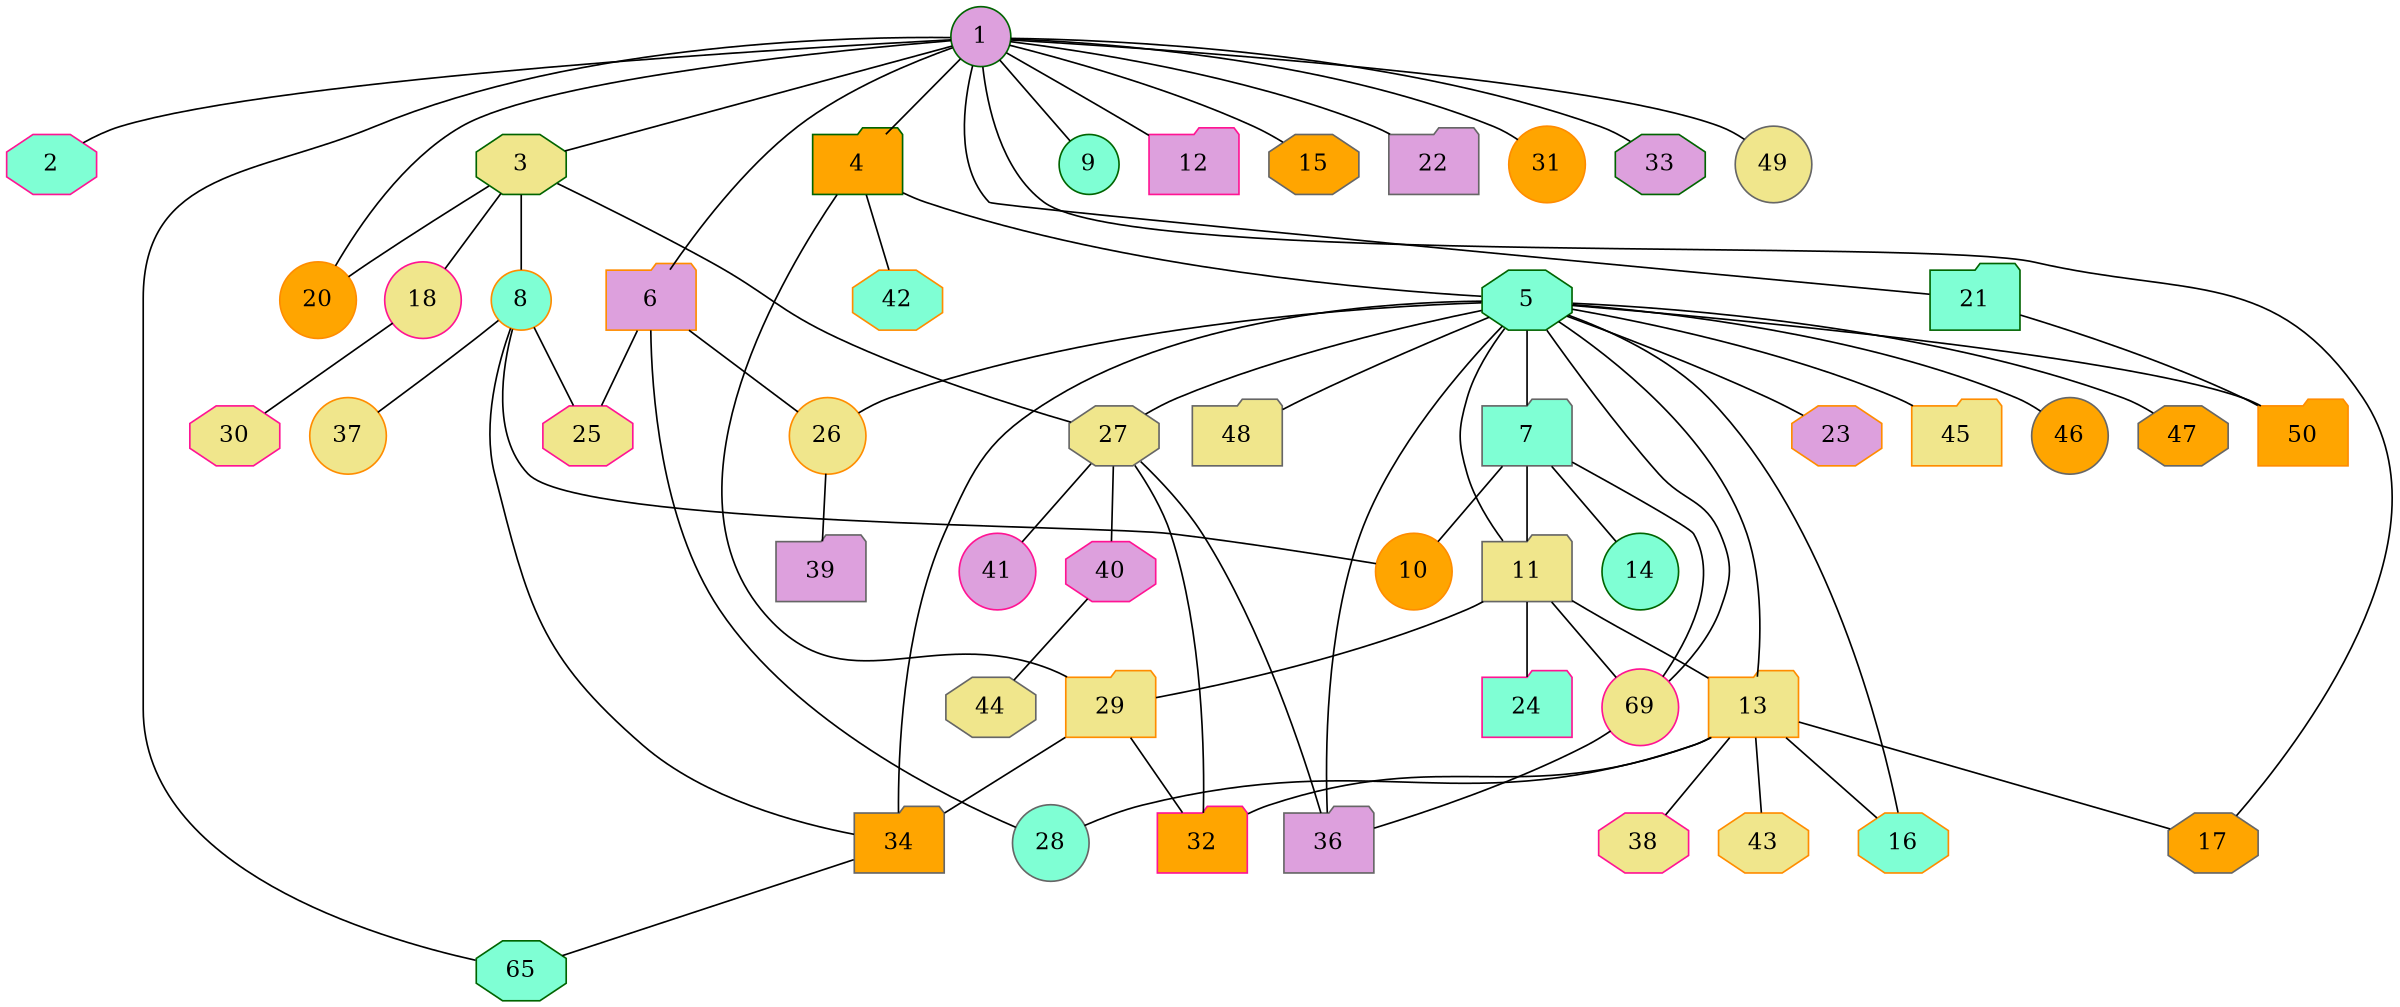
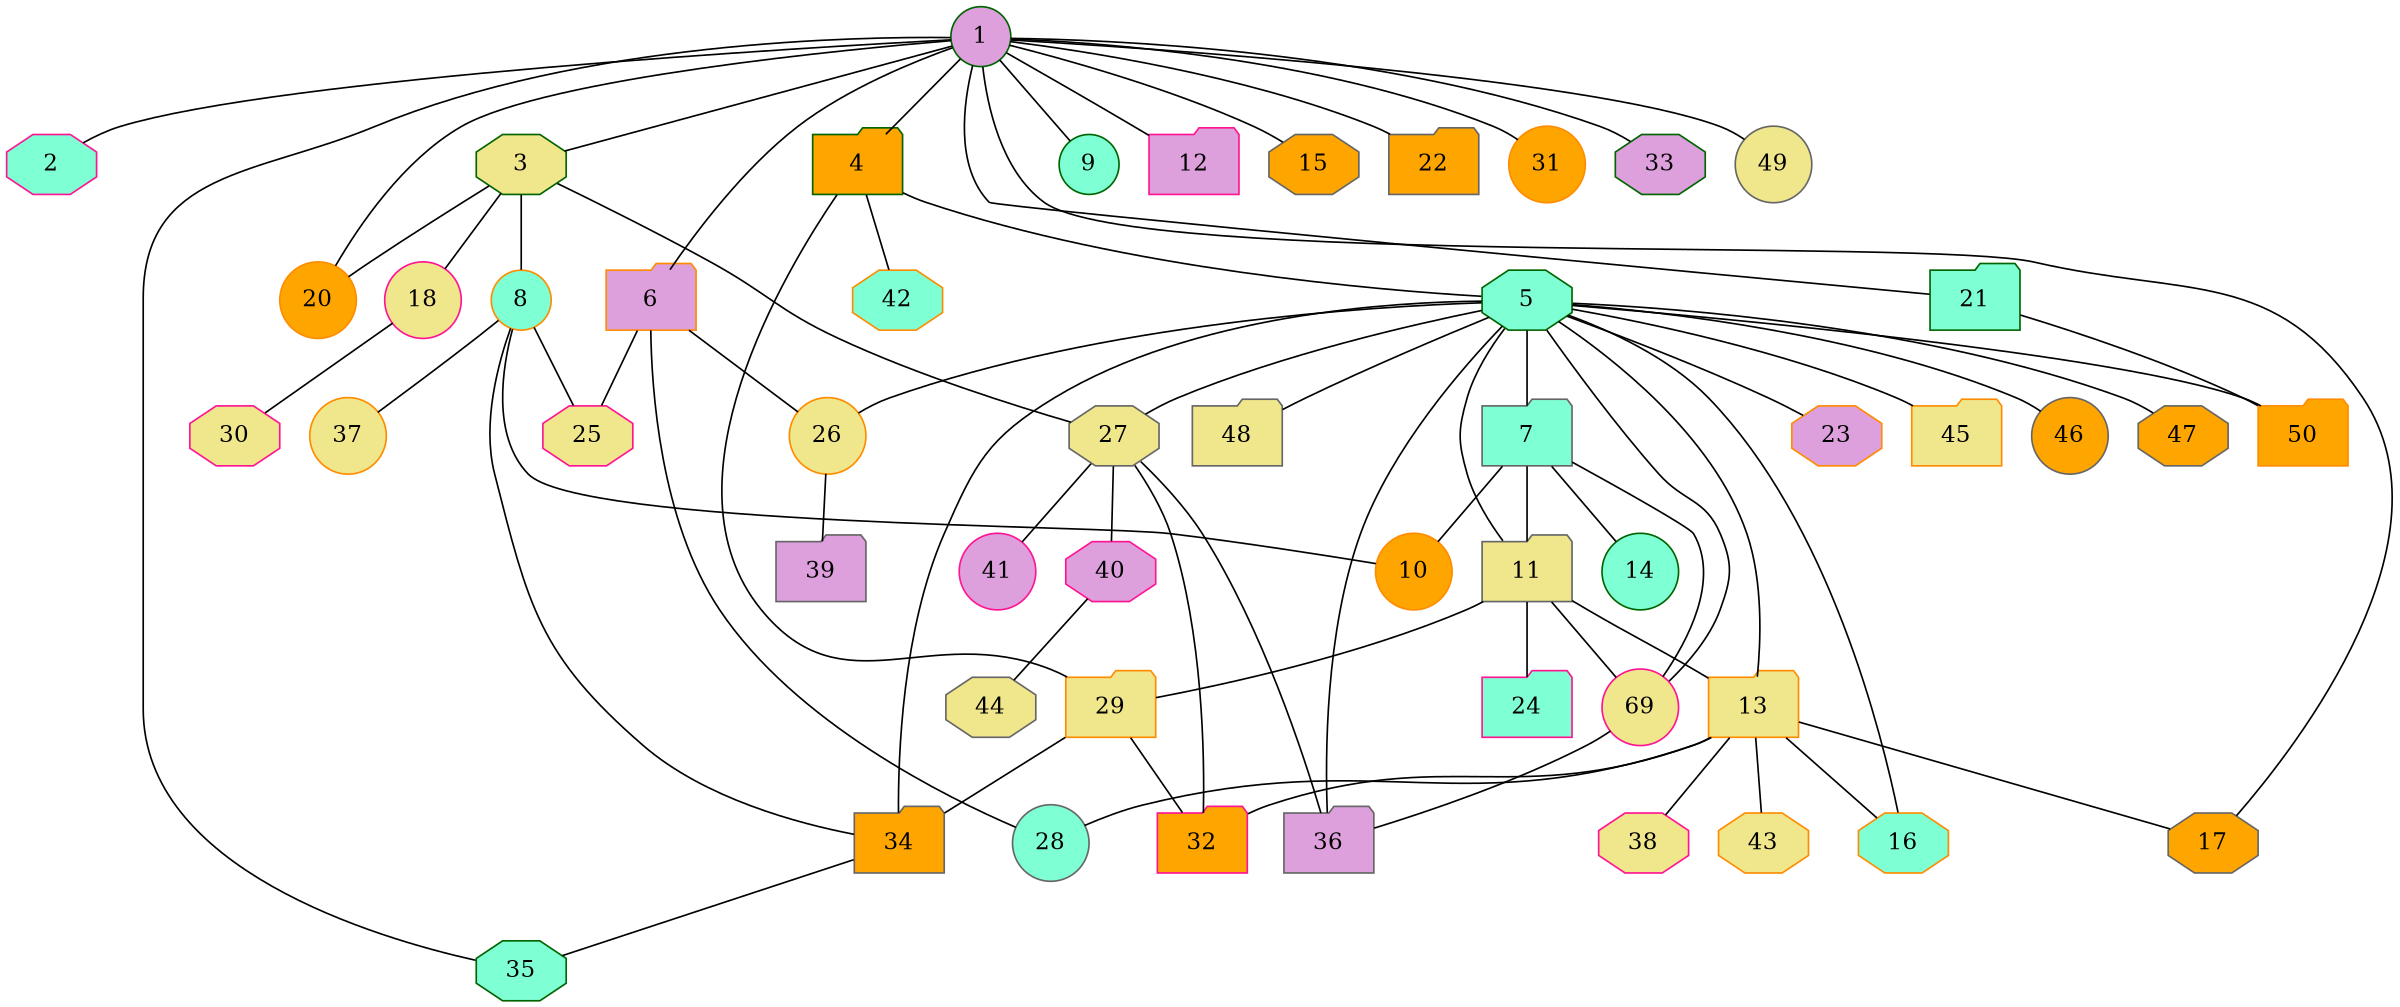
node "22": fillcolor plum -> orange
node "65": label "65" -> "35"
